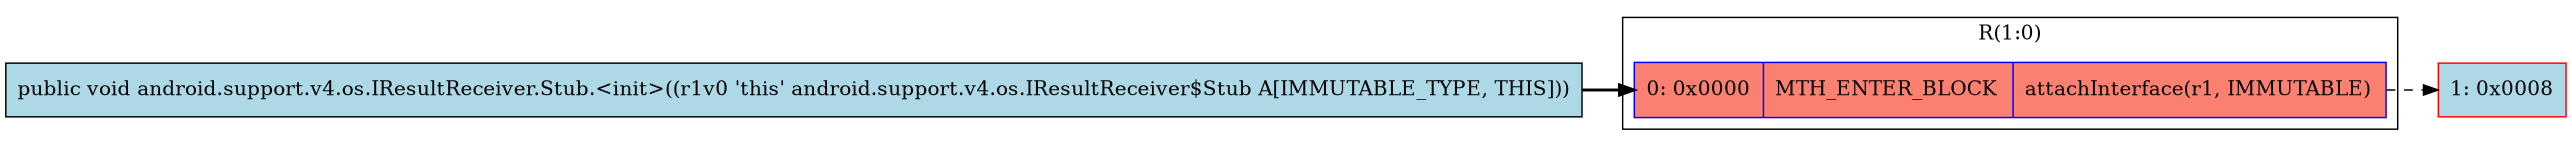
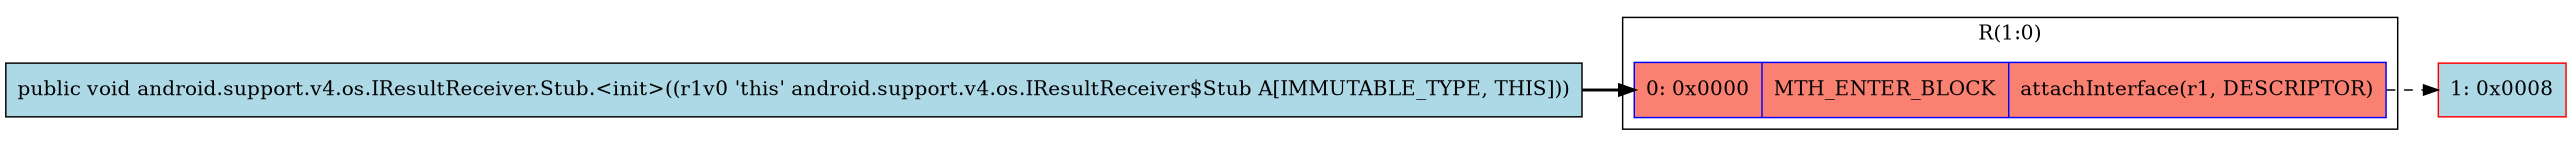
node "0: 0x0000": text "attachInterface(r1, IMMUTABLE)" -> "attachInterface(r1, DESCRIPTOR)"
